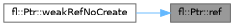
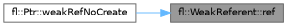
node "fl::Ptr::ref": label "fl::Ptr::ref" -> "fl::WeakReferent::ref"
